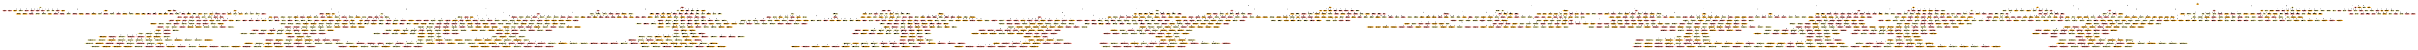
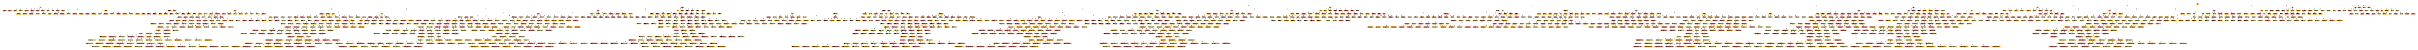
node "GLASS0475": removed
